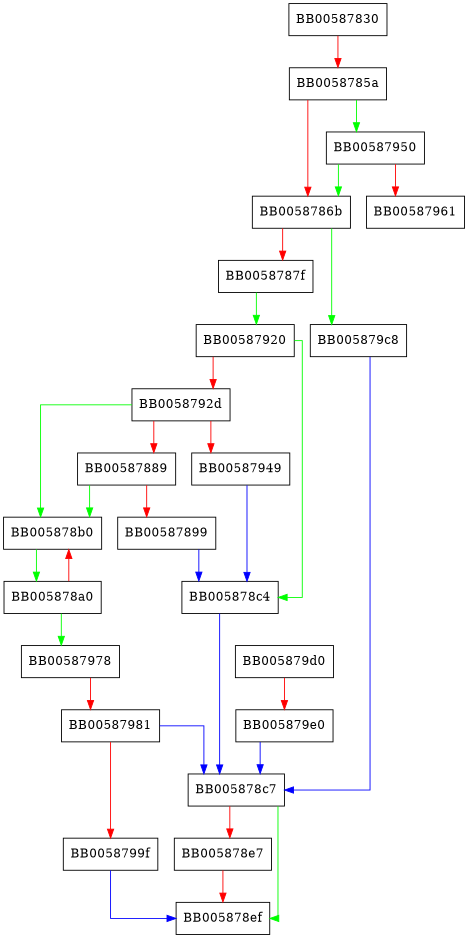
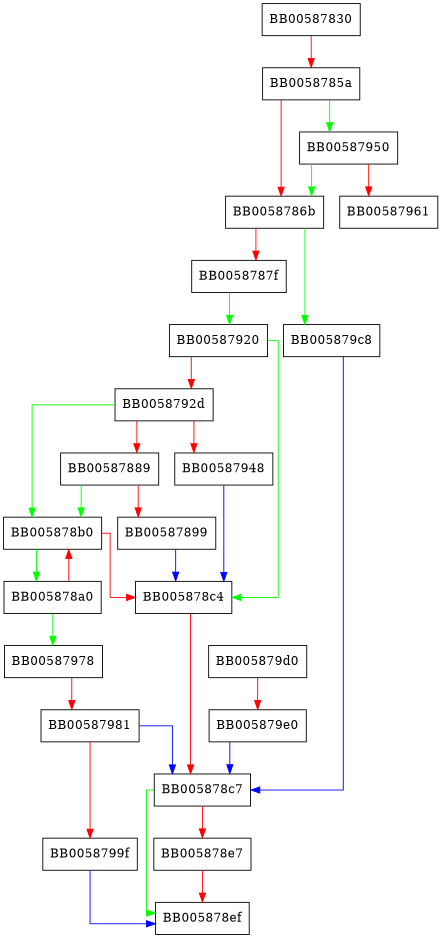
node "BB00587949": label "BB00587949" -> "BB00587948"
edge "BB005878b0" -> "BB005878c4": added
edge "BB005878c4" -> "BB005878c7": color blue -> red
